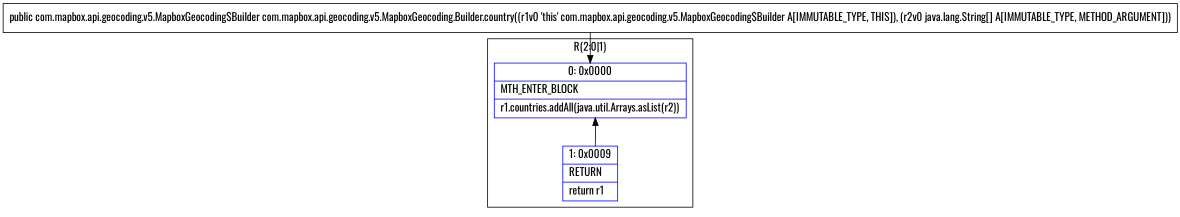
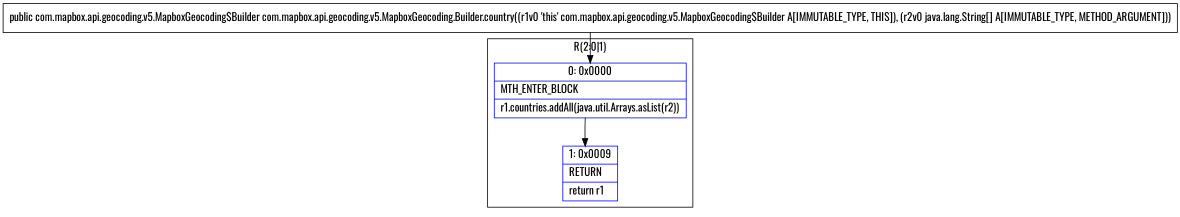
edge "1: 0x0009" -> "0: 0x0000": reversed
